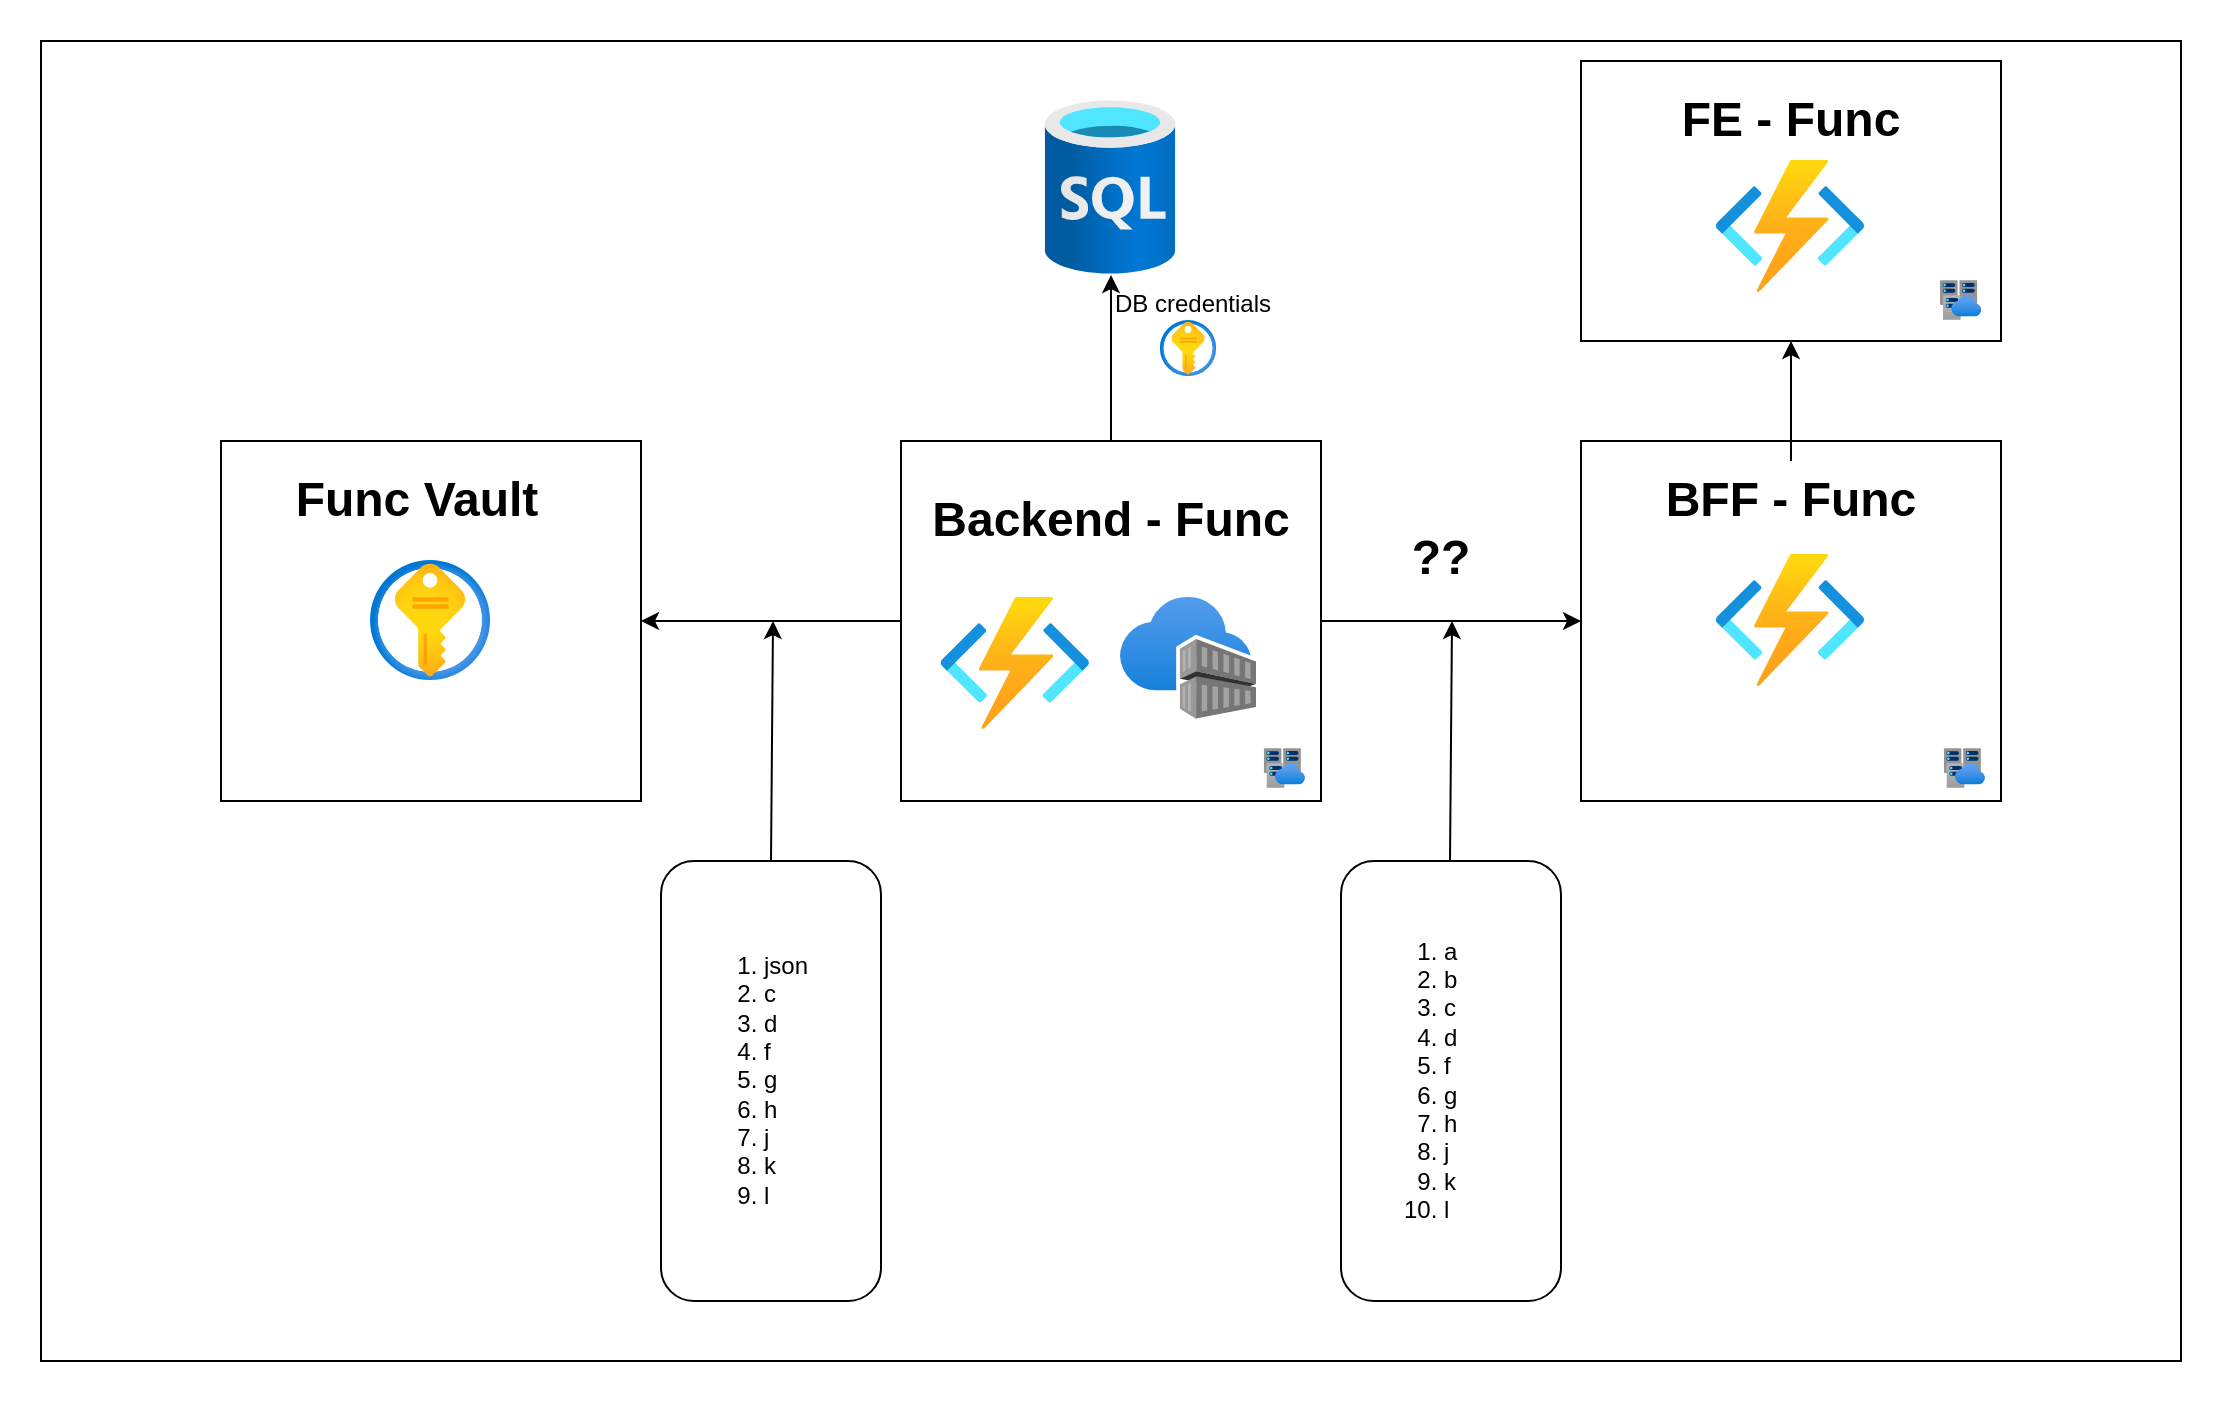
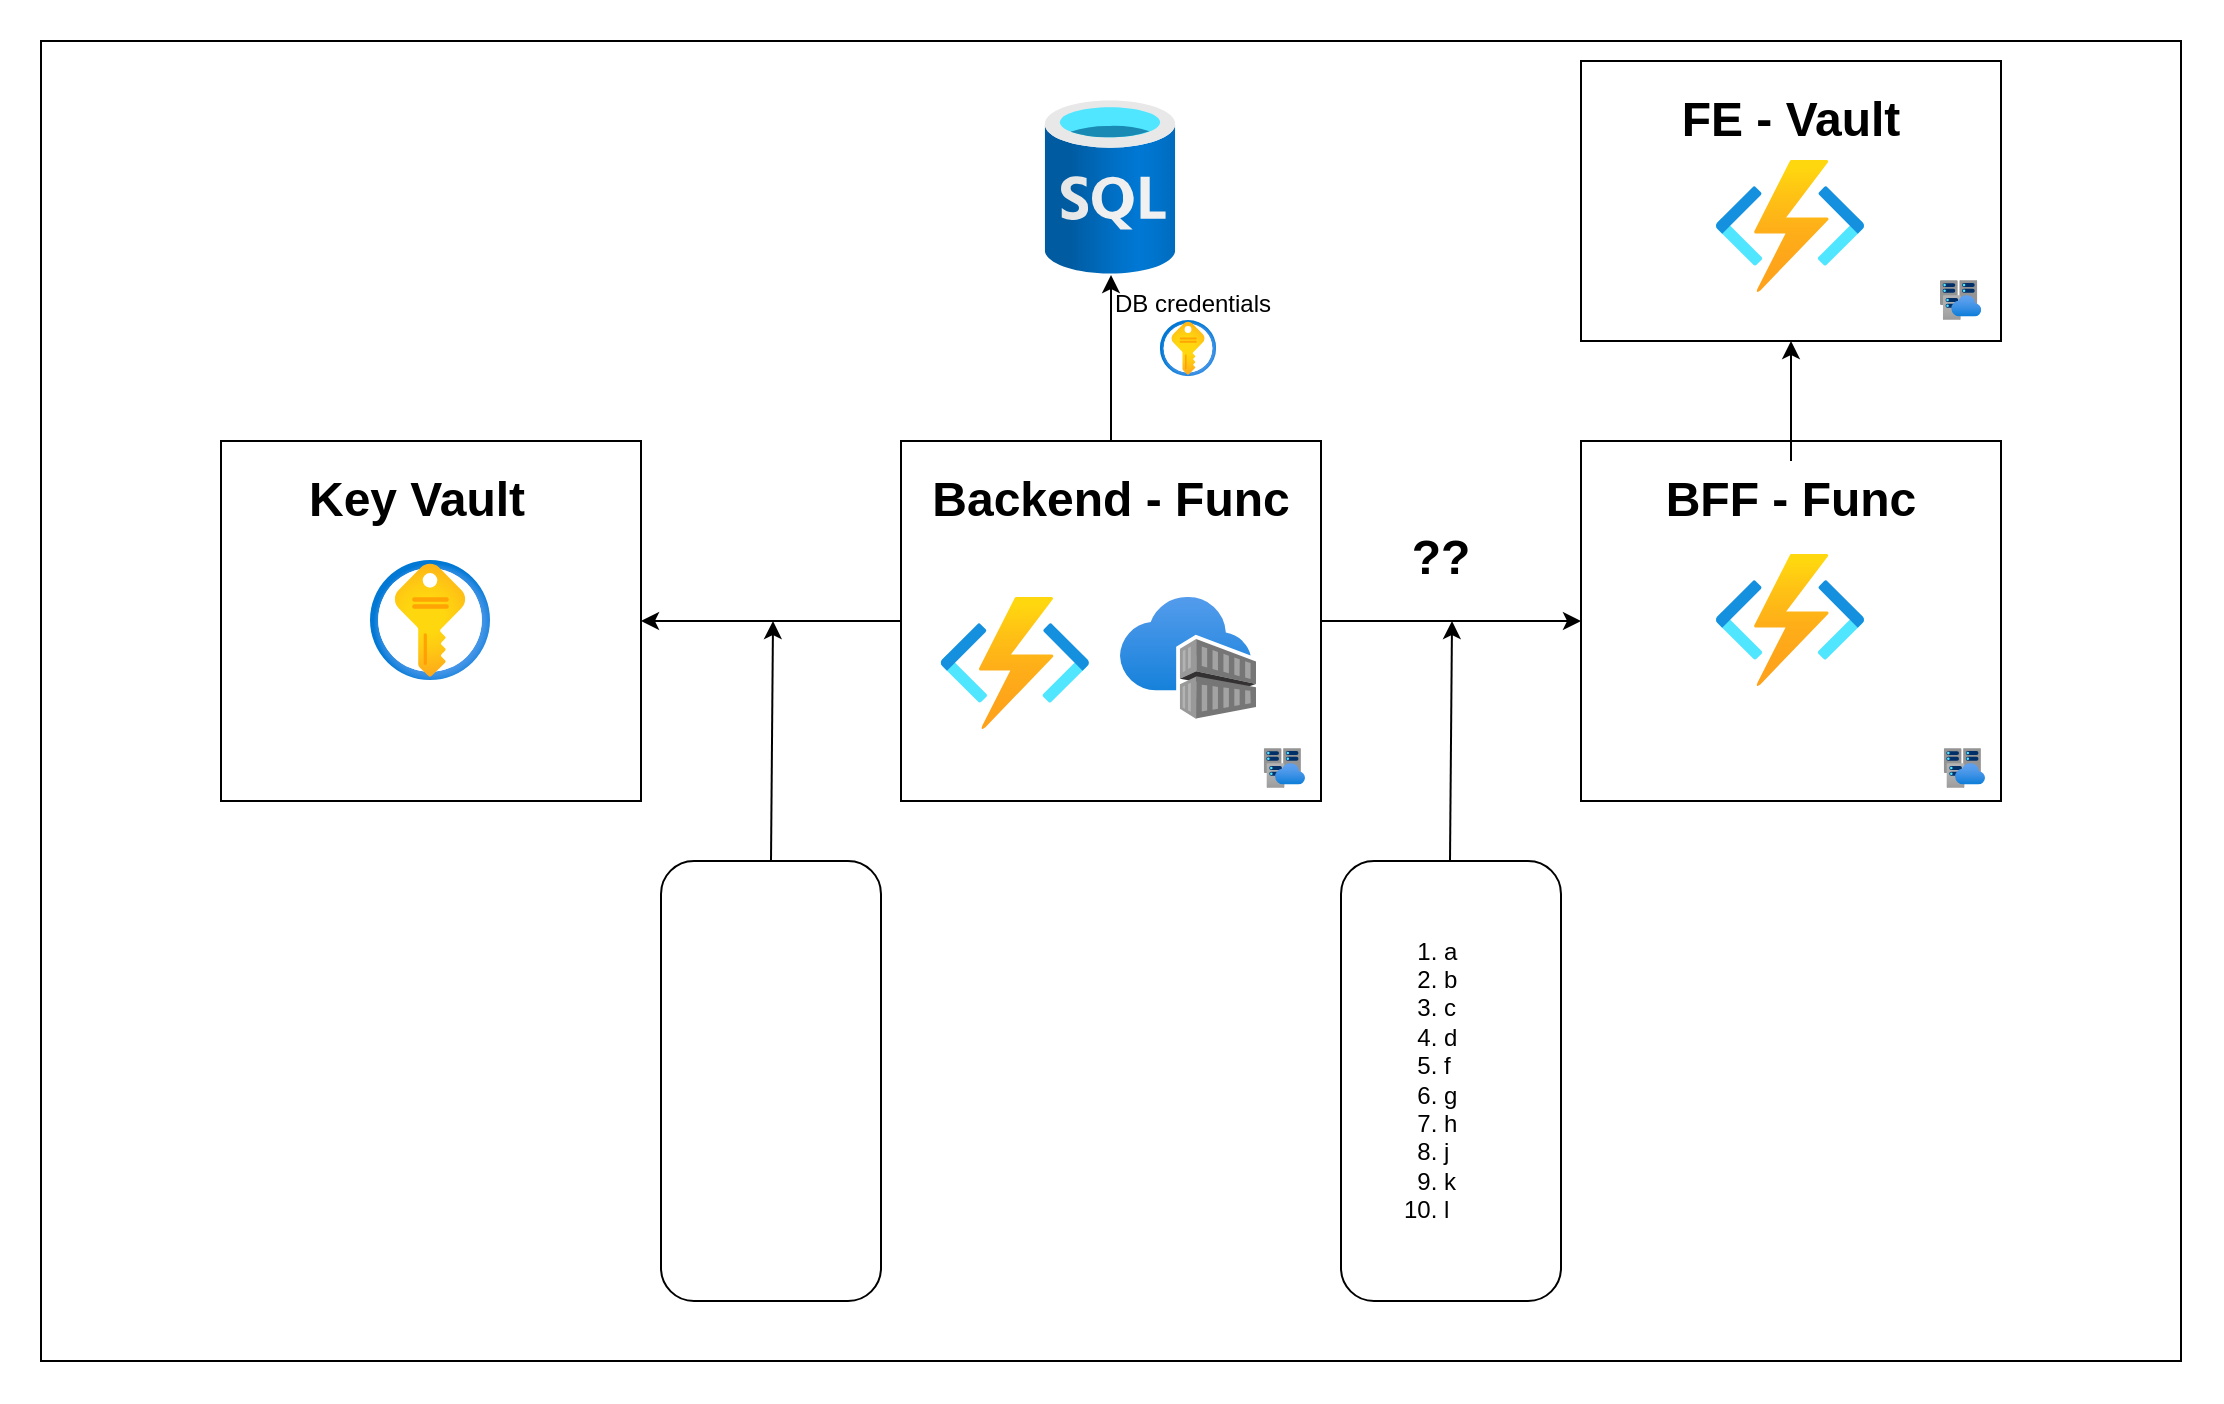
node "FE - Func": label "FE - Func" -> "FE - Vault"
node "Func Vault": label "Func Vault" -> "Key Vault"
node "Backend - Func": moved (1111, 521) -> (1111, 501)
node "json c d f g h j k l": removed
